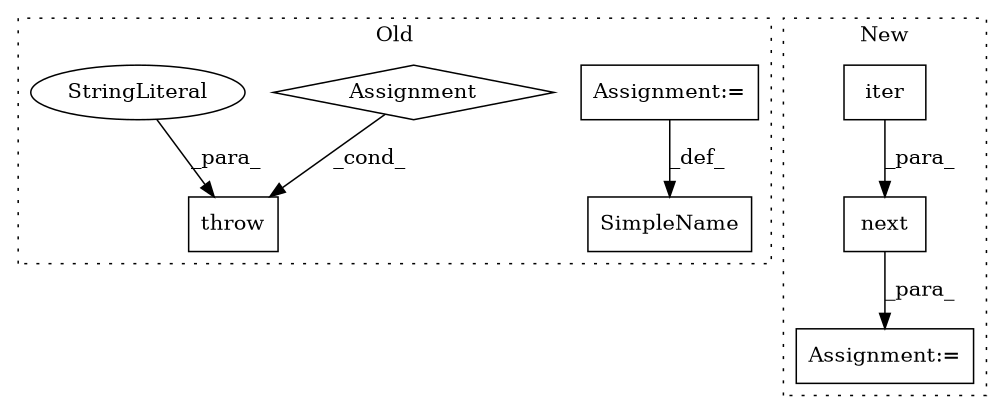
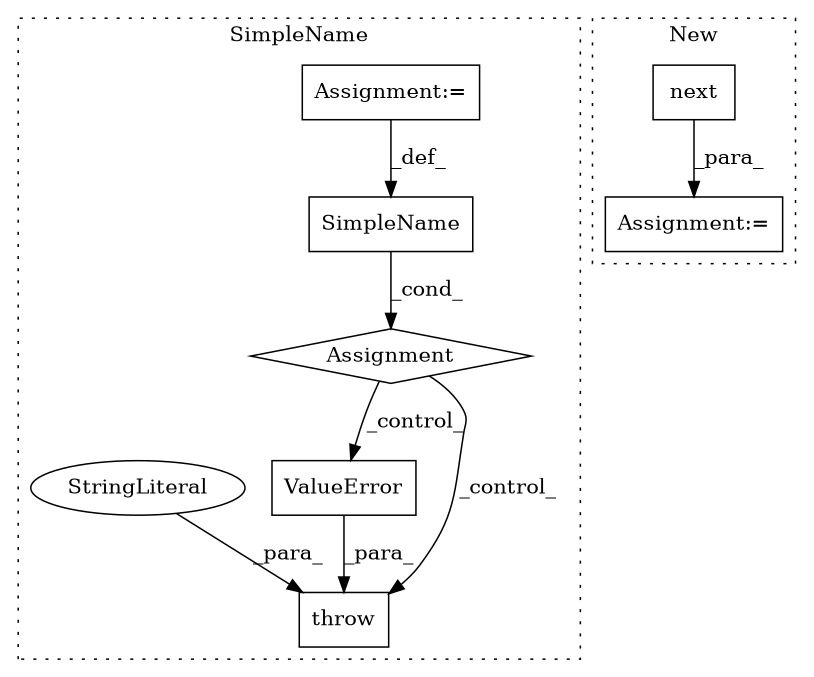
cluster "Old": label "Old" -> "SimpleName"
node "iter": removed
edge "Assignment" -> "throw": label "_cond_" -> "_control_"
edge "SimpleName" -> "Assignment": added, label "_cond_"
node "ValueError": added
